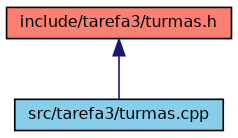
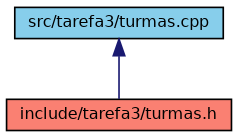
edge "src/tarefa3/turmas.cpp" -> "include/tarefa3/turmas.h": reversed
